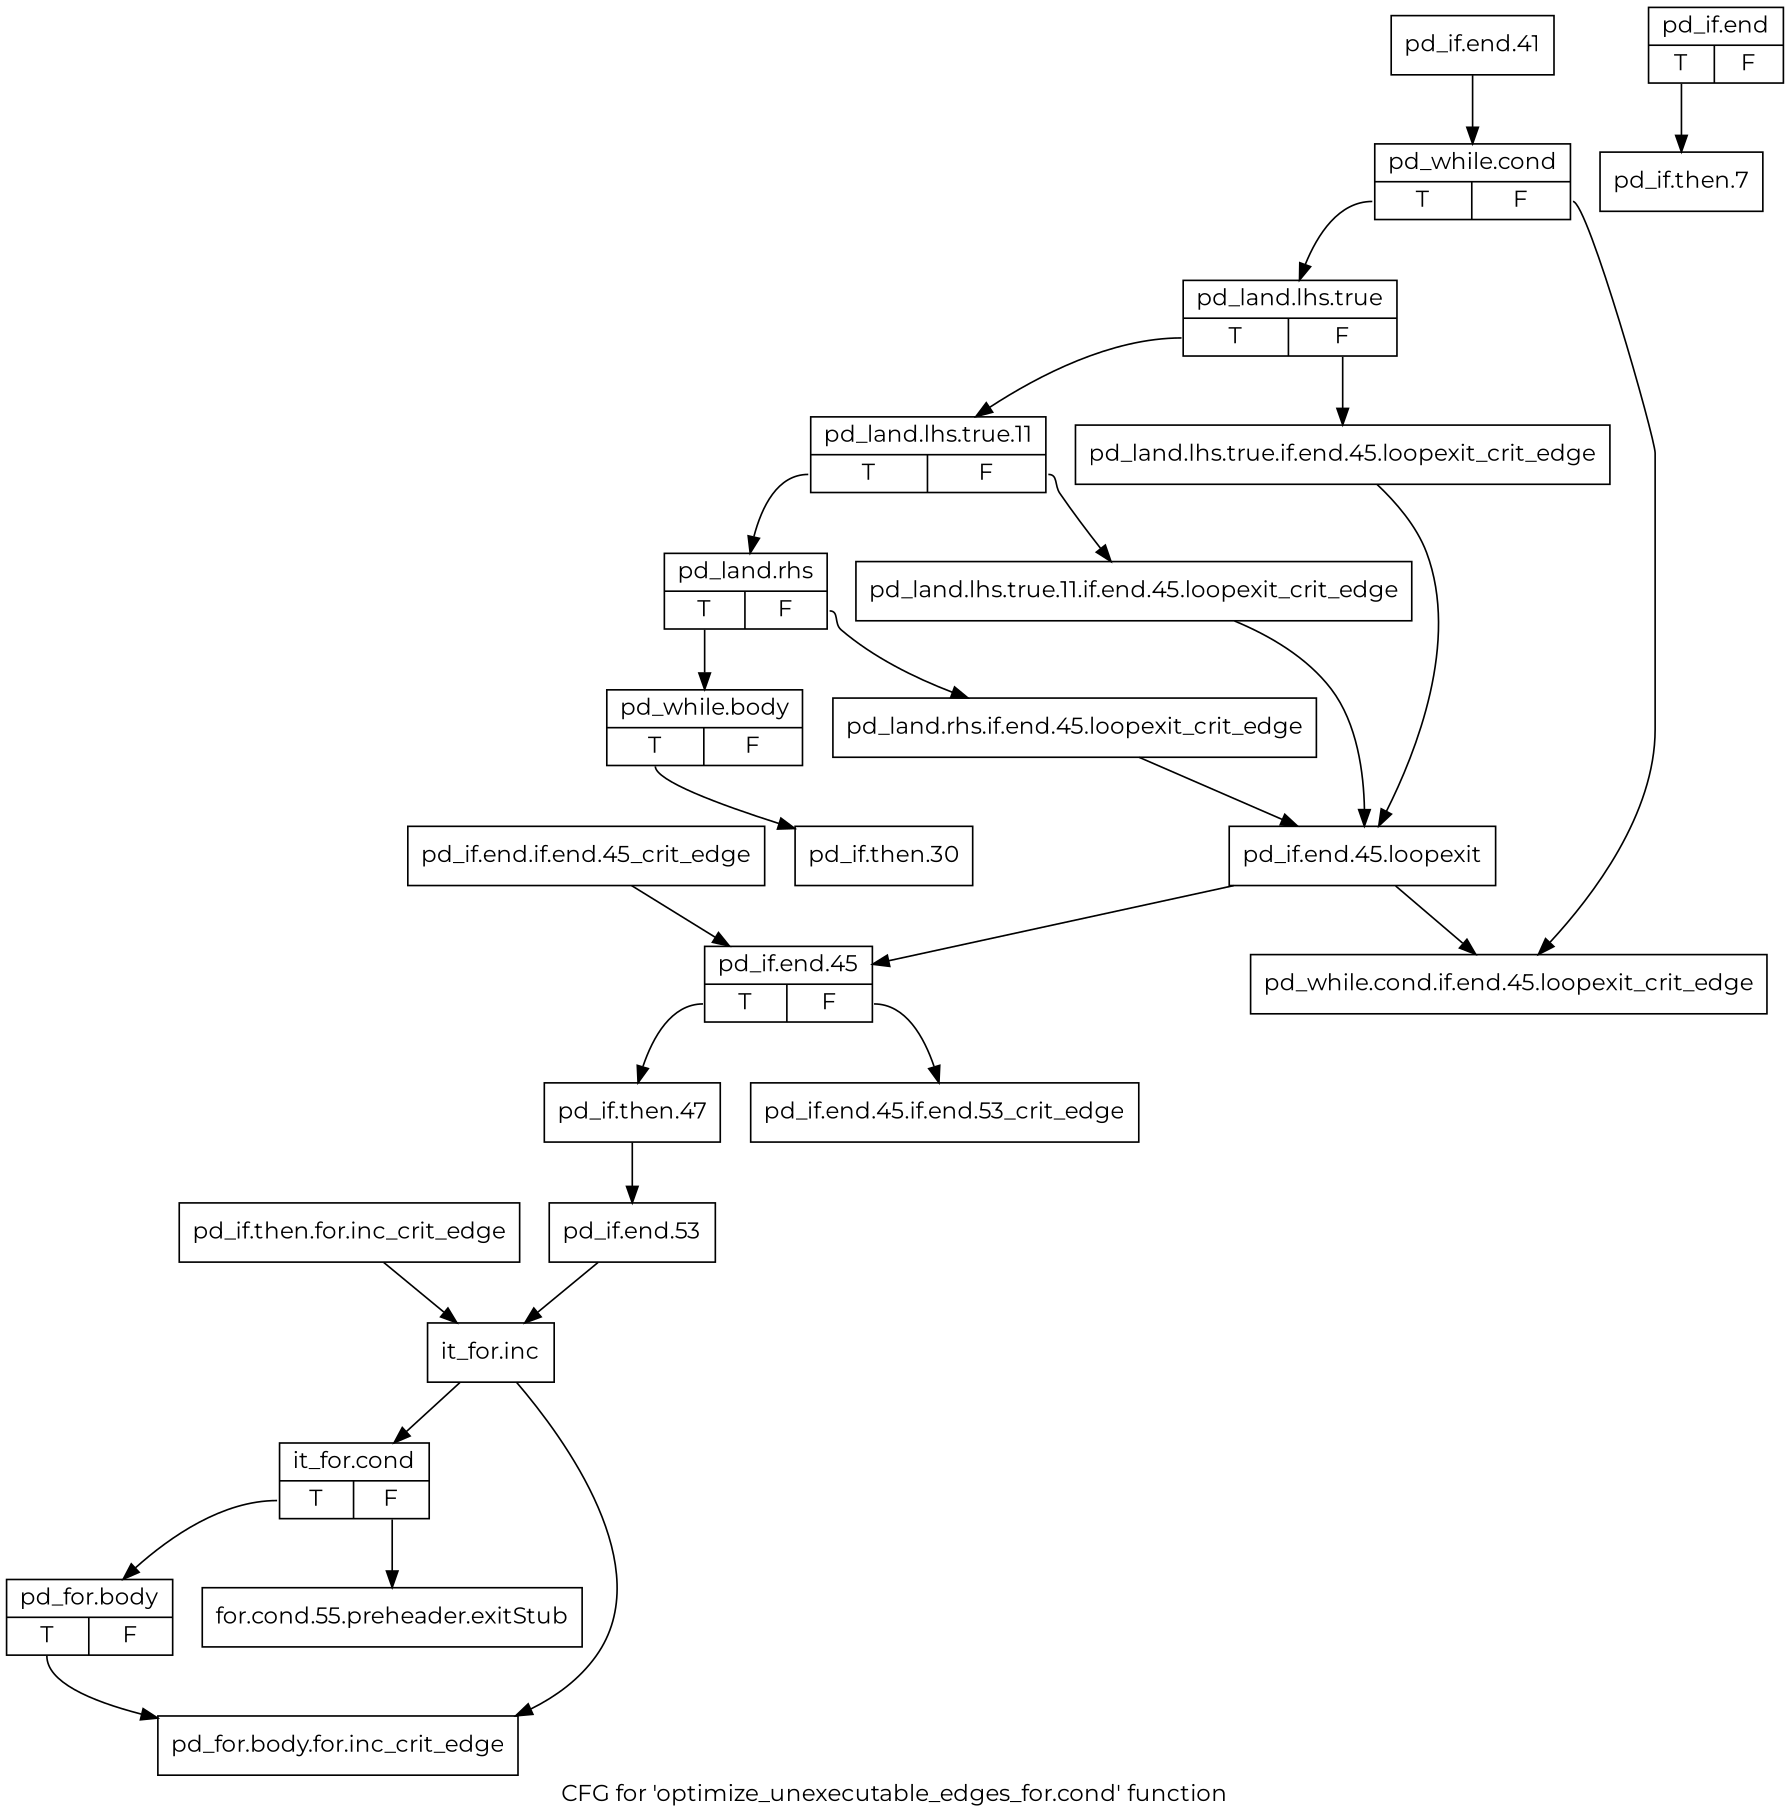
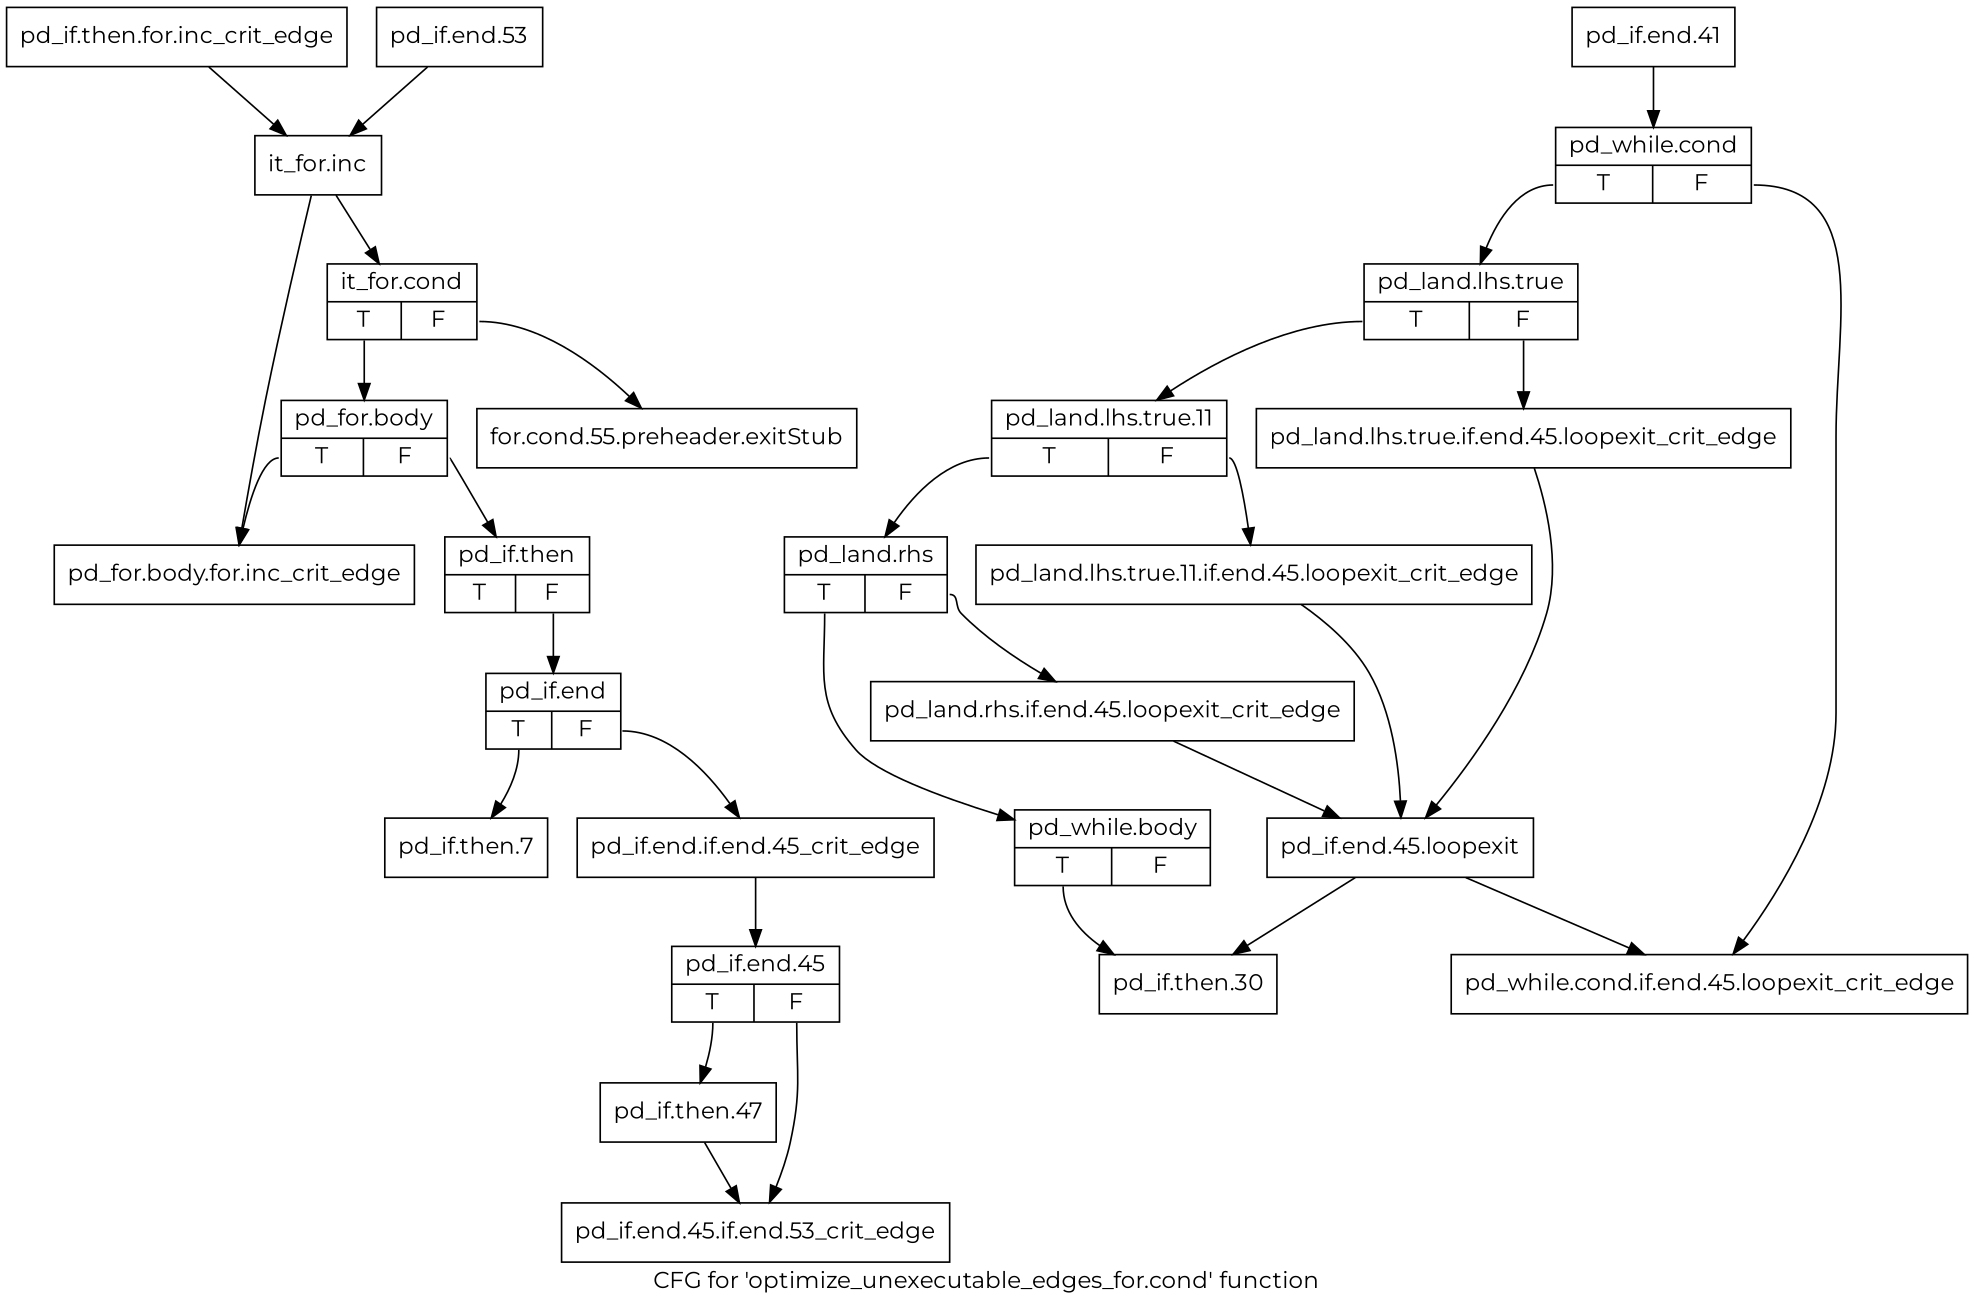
node "pd_if.then": added
edge "pd_if.end" -> "pd_if.end.if.end.45_crit_edge": added
edge "pd_if.end.45.loopexit" -> "pd_if.end.45": now "pd_if.end.45.loopexit" -> "pd_if.then.30"
edge "pd_if.then.47" -> "pd_if.end.53": now "pd_if.then.47" -> "pd_if.end.45.if.end.53_crit_edge"
